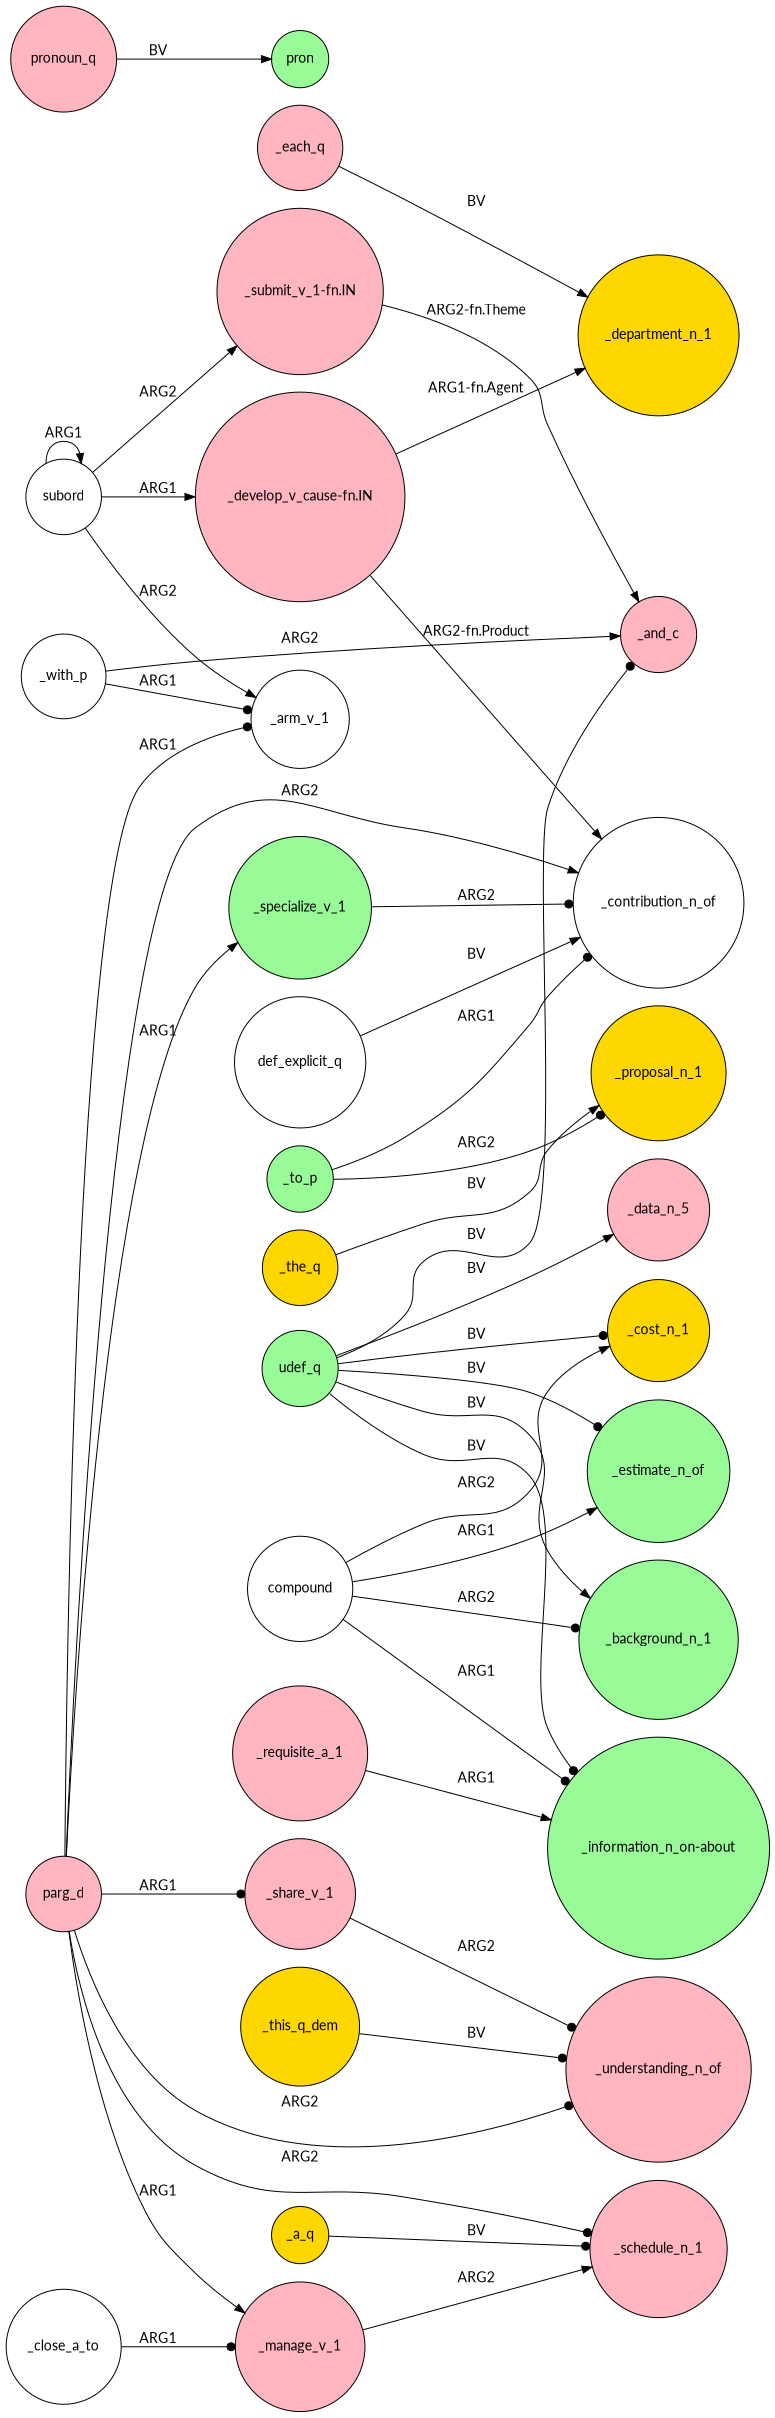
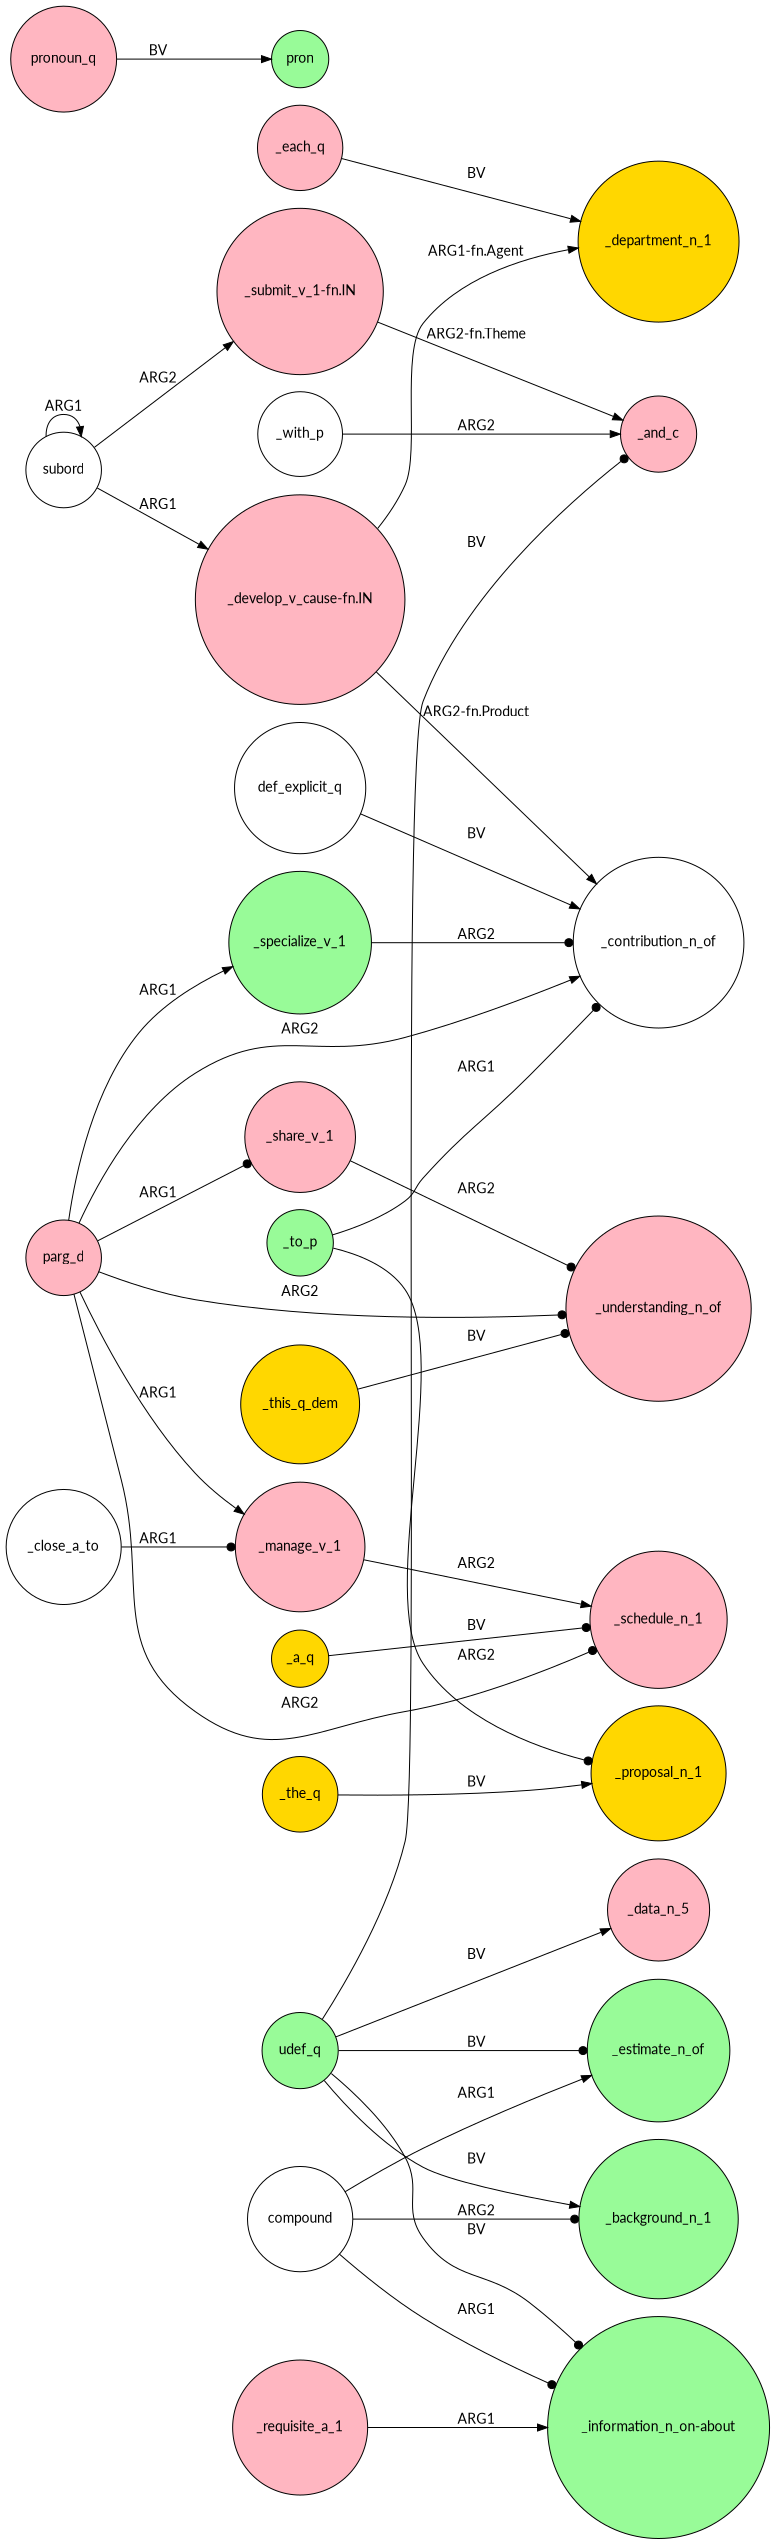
node "_arm_v_1": removed
node "_cost_n_1": removed
